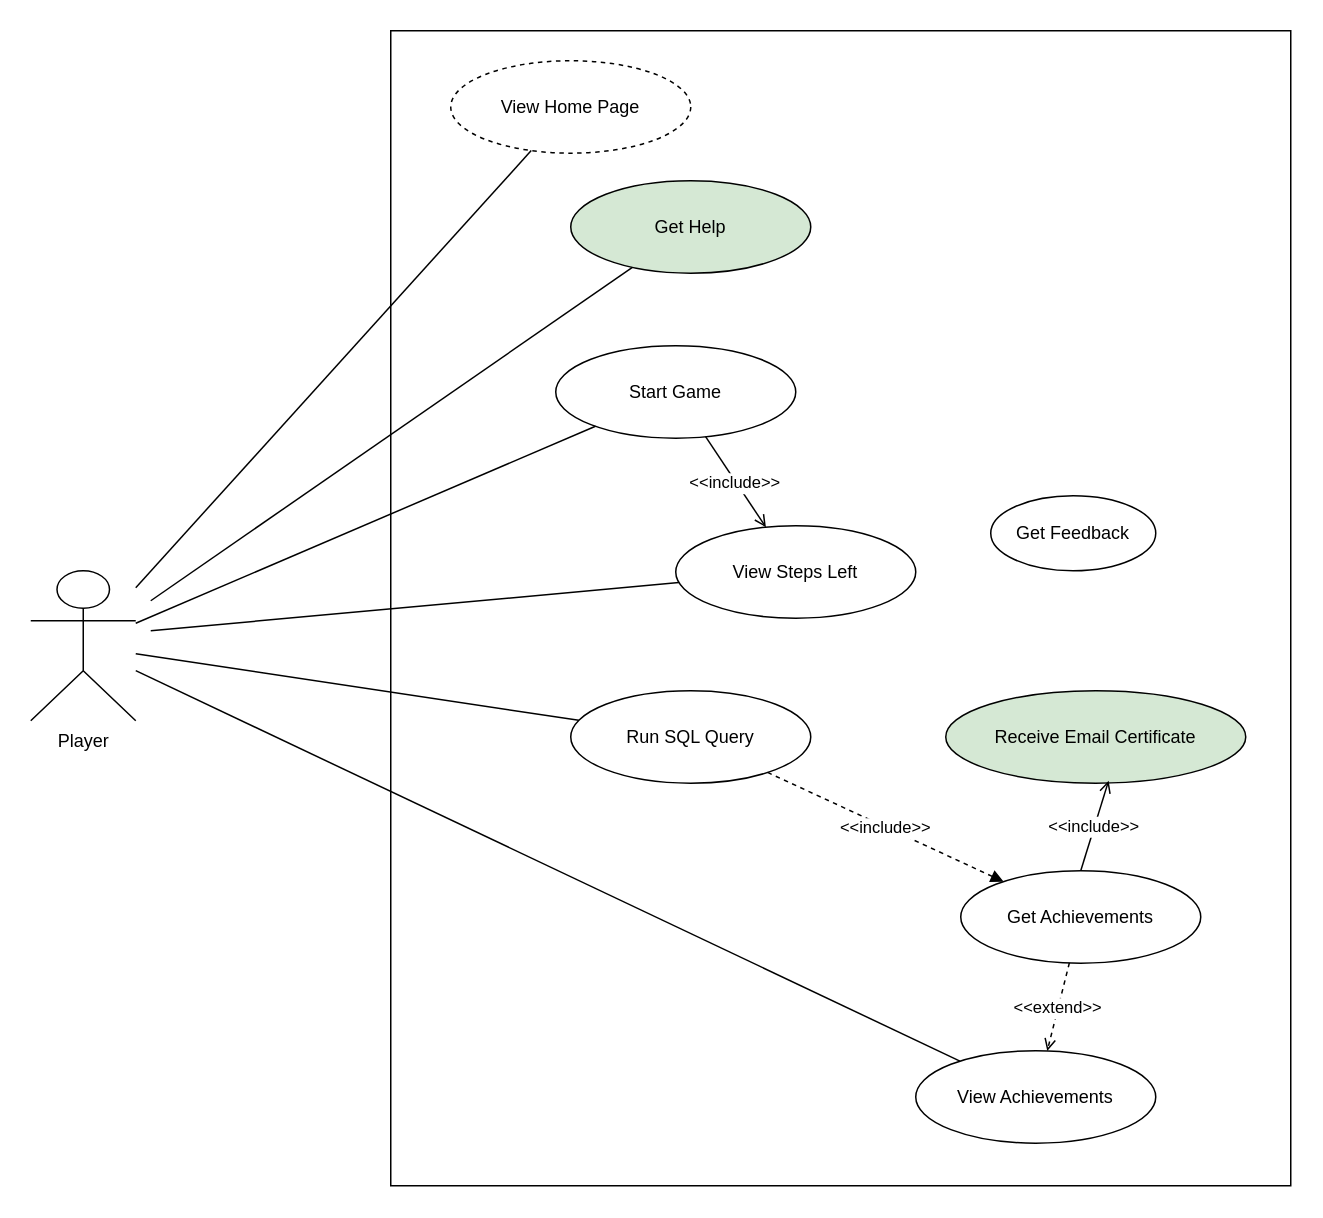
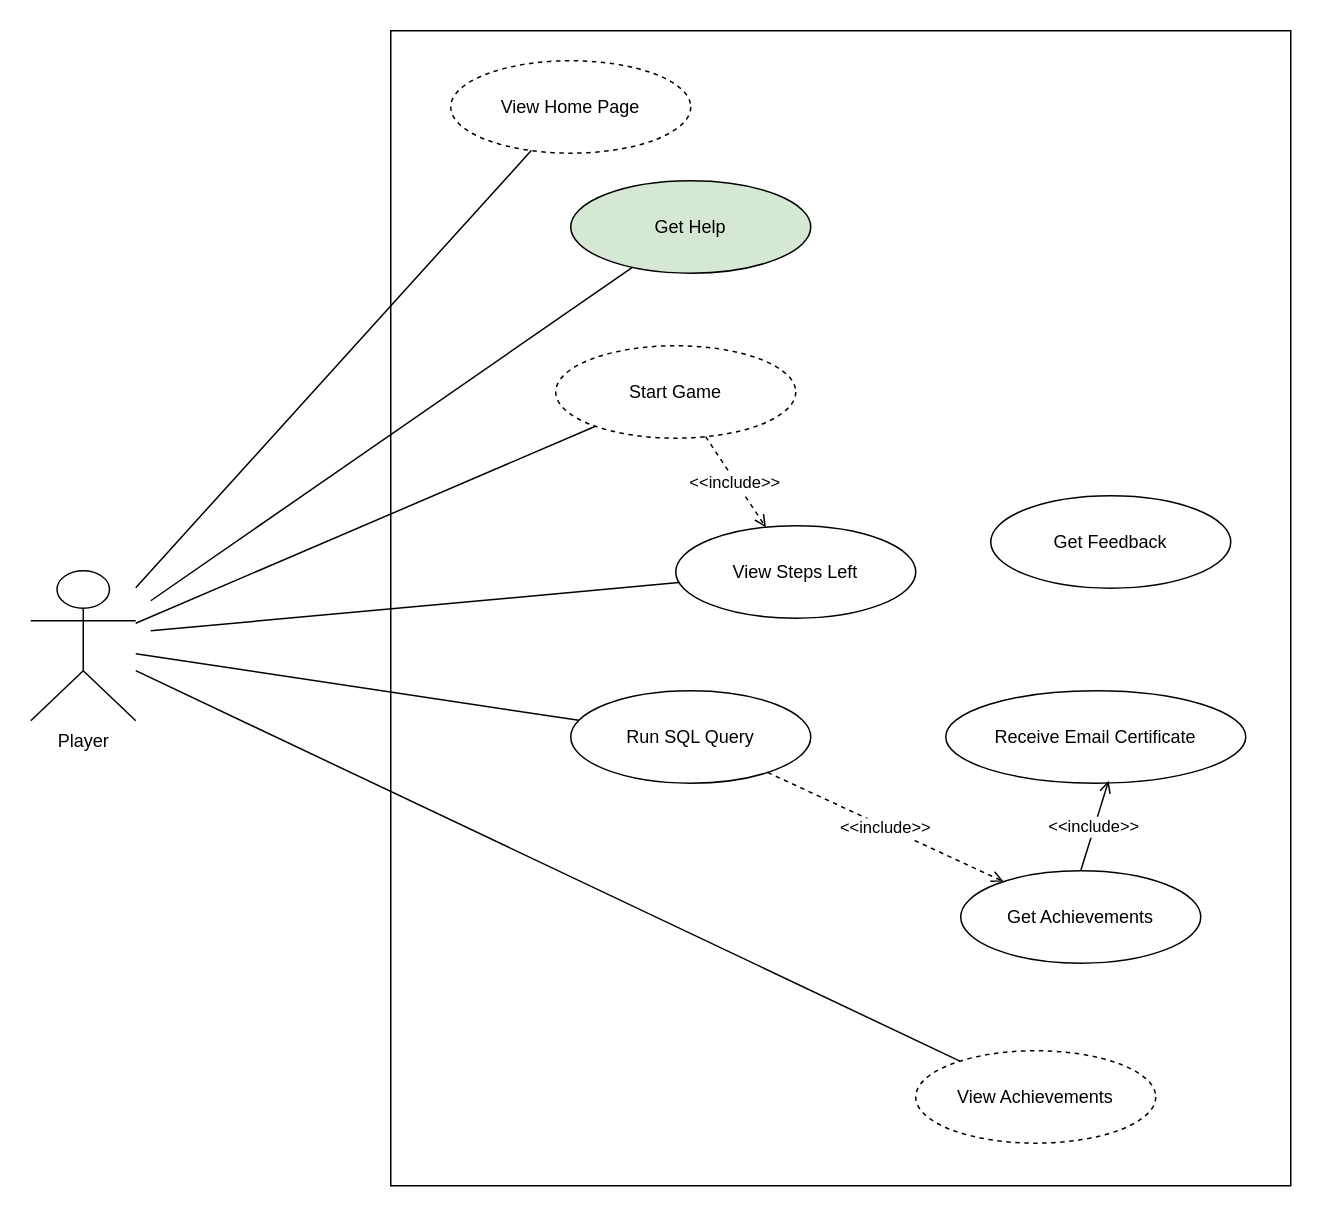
node "Start Game": style solid -> dashed
edge "Start Game" -> "View Steps Left": style solid -> dashed
node "Get Feedback": size 165x75 -> 240x92
node "Receive Email Certificate": fillcolor #d5e8d4 -> #ffffff
edge "Run SQL Query" -> "Get Achievements": arrowhead block -> open
edge "Get Achievements" -> "View Achievements": removed, label "<<extend>>"
node "View Achievements": style solid -> dashed
